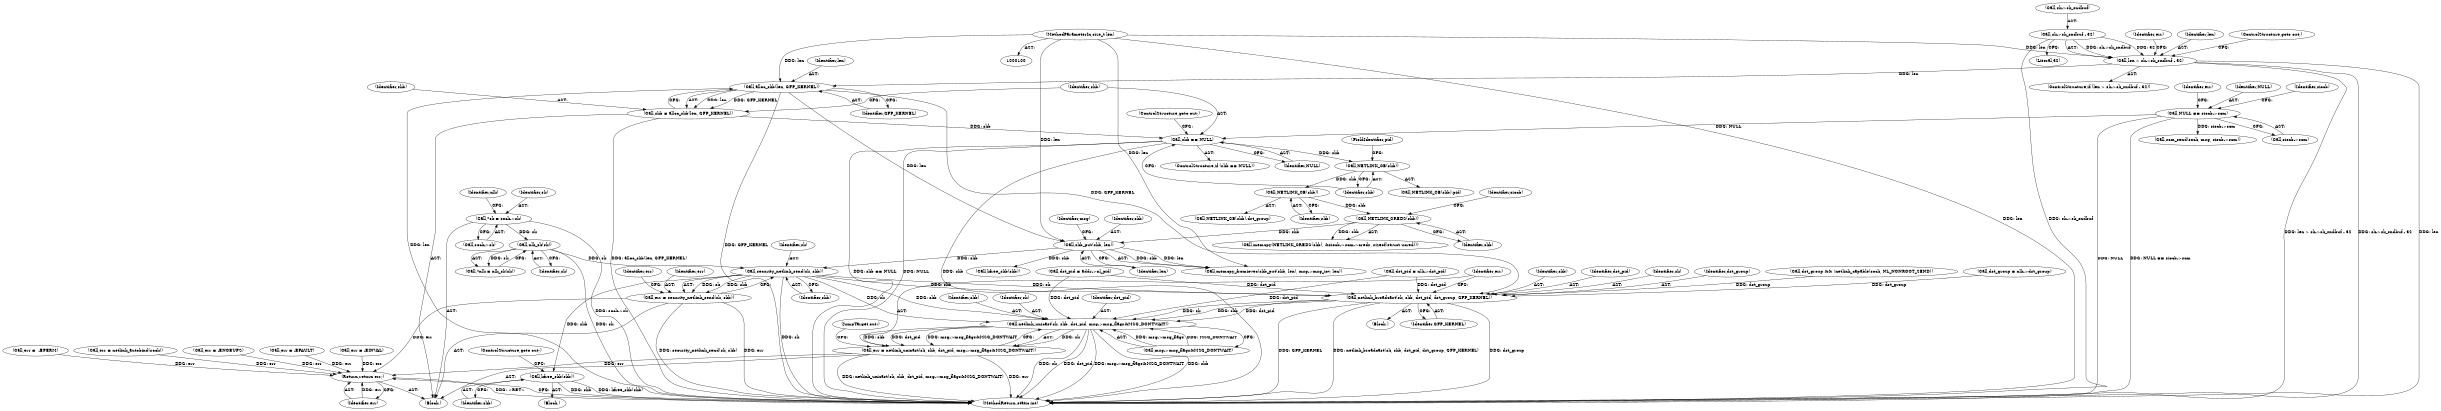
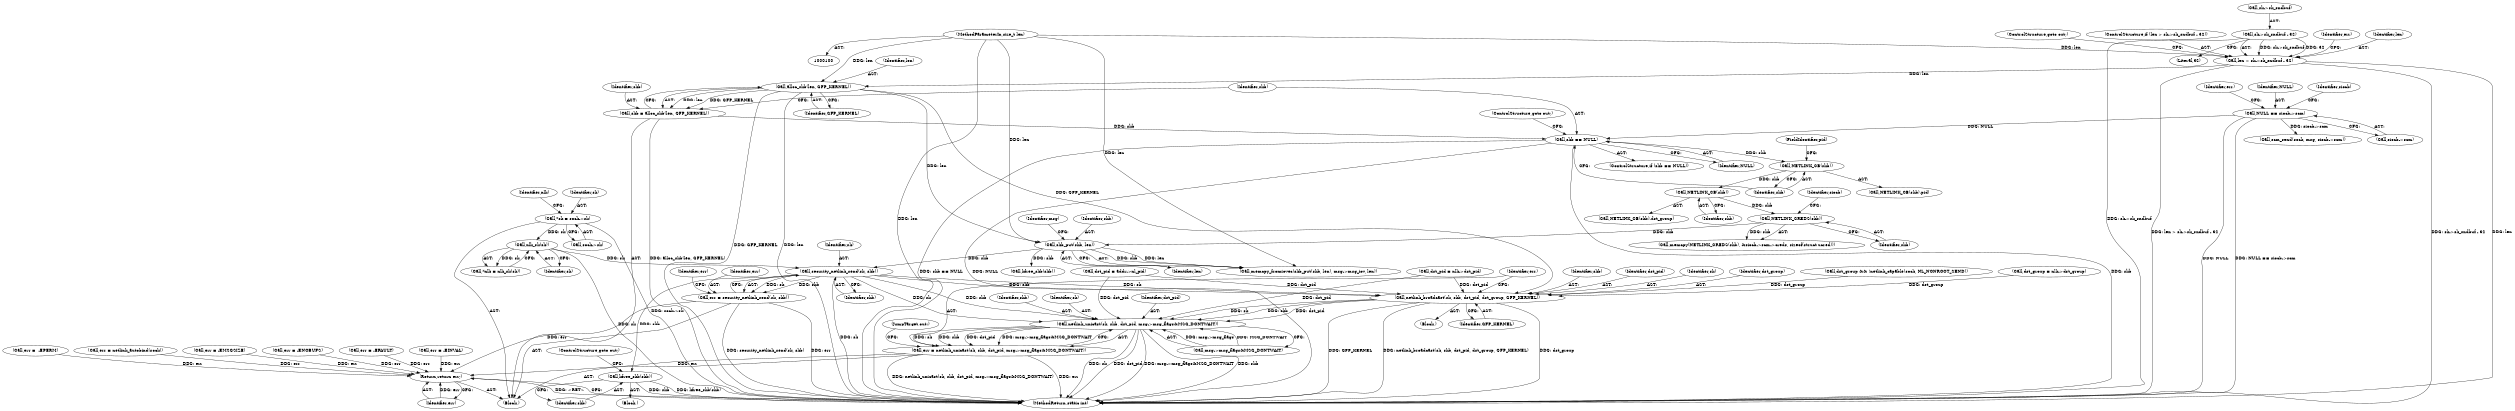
edge "(Call,len > sk->sk_sndbuf - 32)" -> "(ControlStructure,if (len > sk->sk_sndbuf - 32))": reversed
node "(Call,err = -EMSGSIZE)": added
